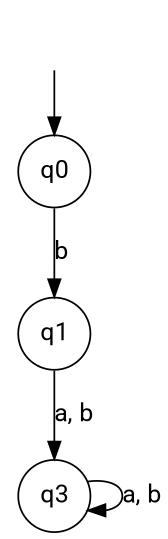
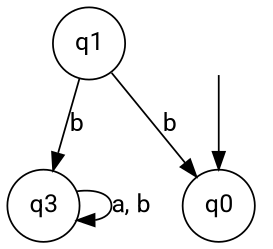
edge "q0" -> "q1": reversed
edge "q1" -> "q3": label "a, b" -> "b"
